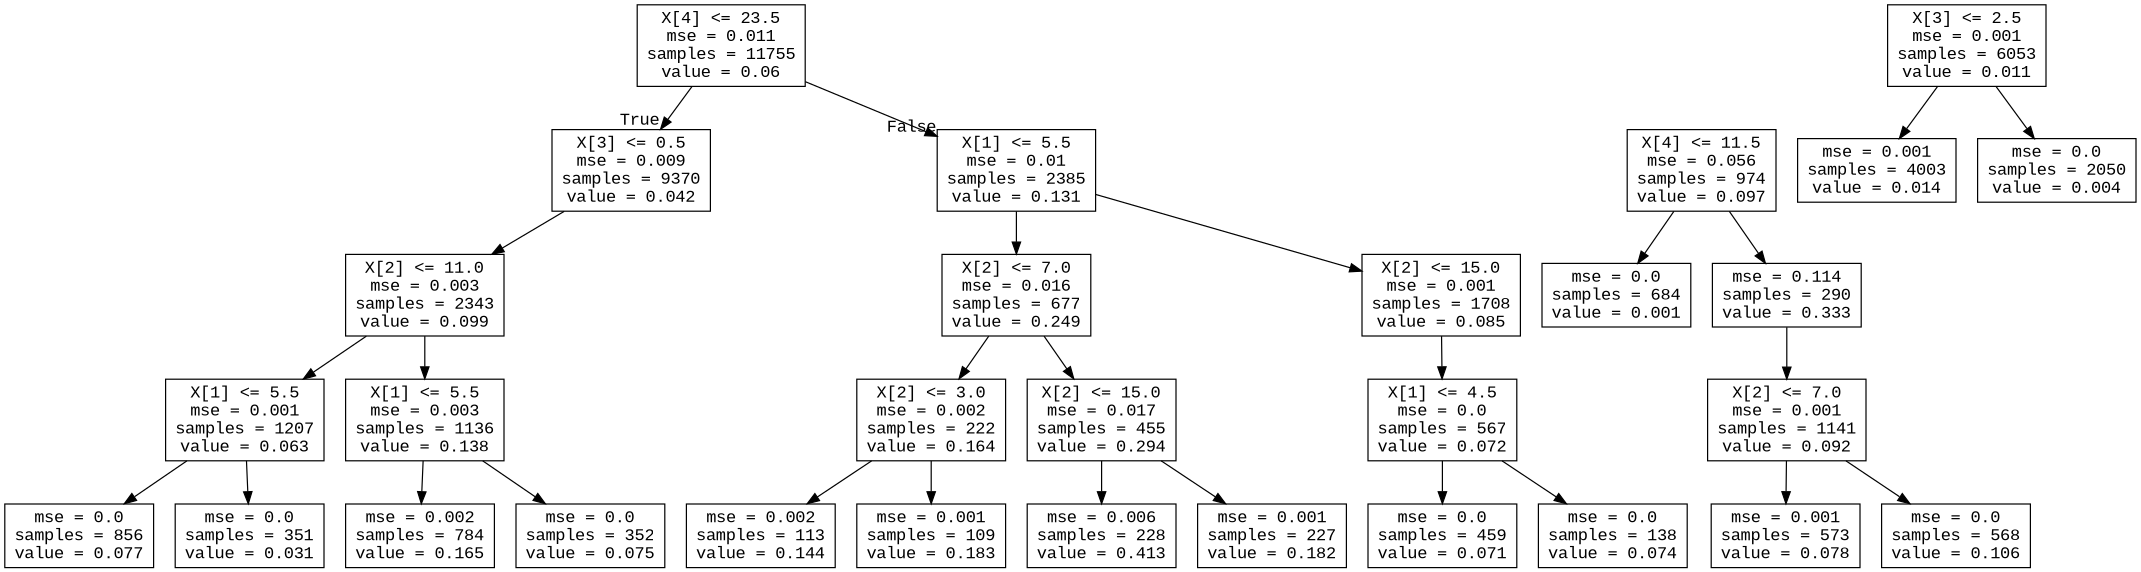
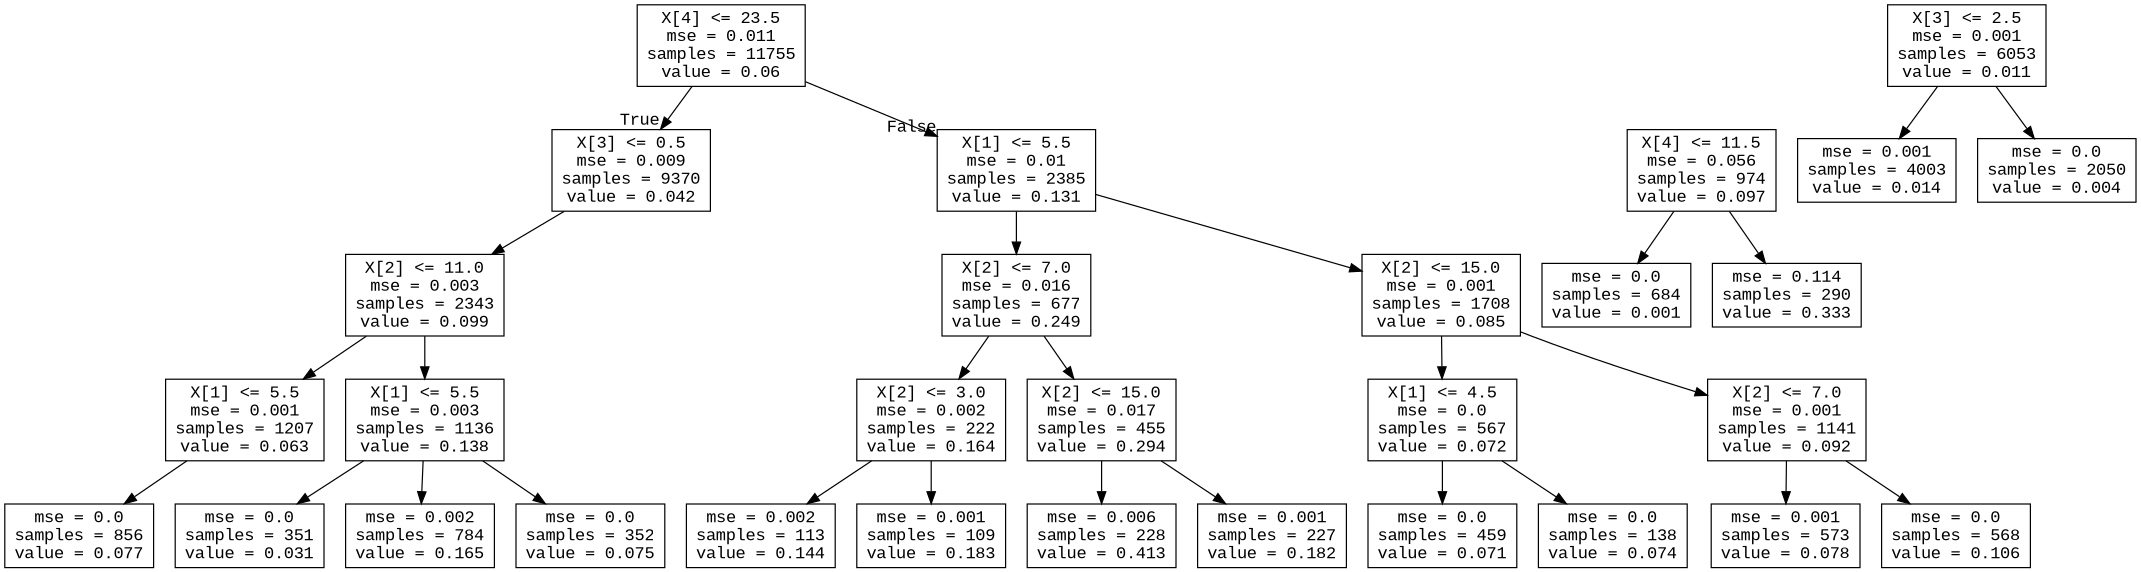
edge "mse = 0.114 samples = 290 value = 0.333" -> "X[2] <= 7.0 mse = 0.001 samples = 1141 value = 0.092": now "X[2] <= 15.0 mse = 0.001 samples = 1708 value = 0.085" -> "X[2] <= 7.0 mse = 0.001 samples = 1141 value = 0.092"
edge "X[1] <= 5.5 mse = 0.001 samples = 1207 value = 0.063" -> "mse = 0.0 samples = 351 value = 0.031": now "X[1] <= 5.5 mse = 0.003 samples = 1136 value = 0.138" -> "mse = 0.0 samples = 351 value = 0.031"
